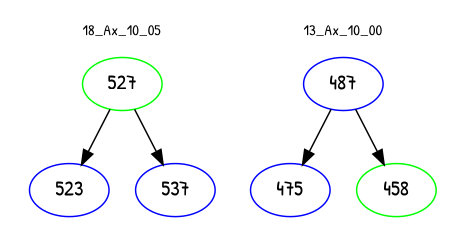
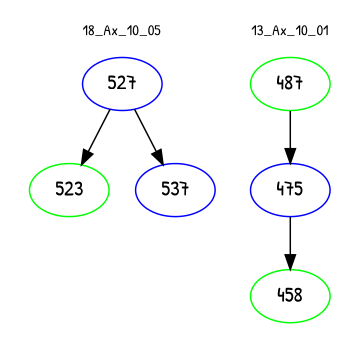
cluster "13_Ax_10_00": label "13_Ax_10_00" -> "13_Ax_10_01"
node "527": color green -> blue
node "487": color blue -> green
edge "487" -> "458": now "475" -> "458"
node "523": color blue -> green
